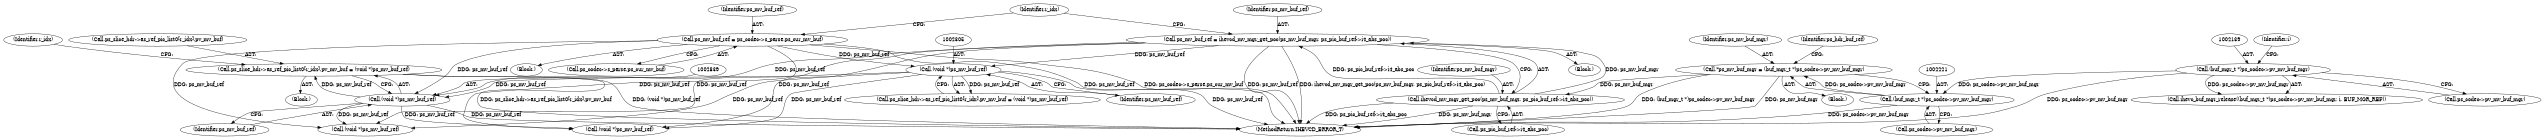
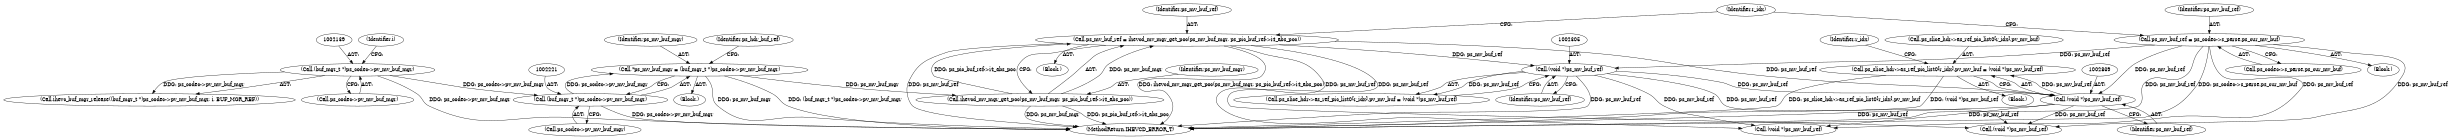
node "(Call,ps_pic_buf_ref->i4_abs_poc)": removed
